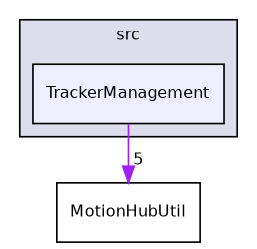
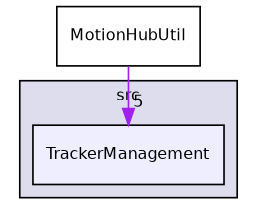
edge "TrackerManagement" -> "MotionHubUtil": reversed
